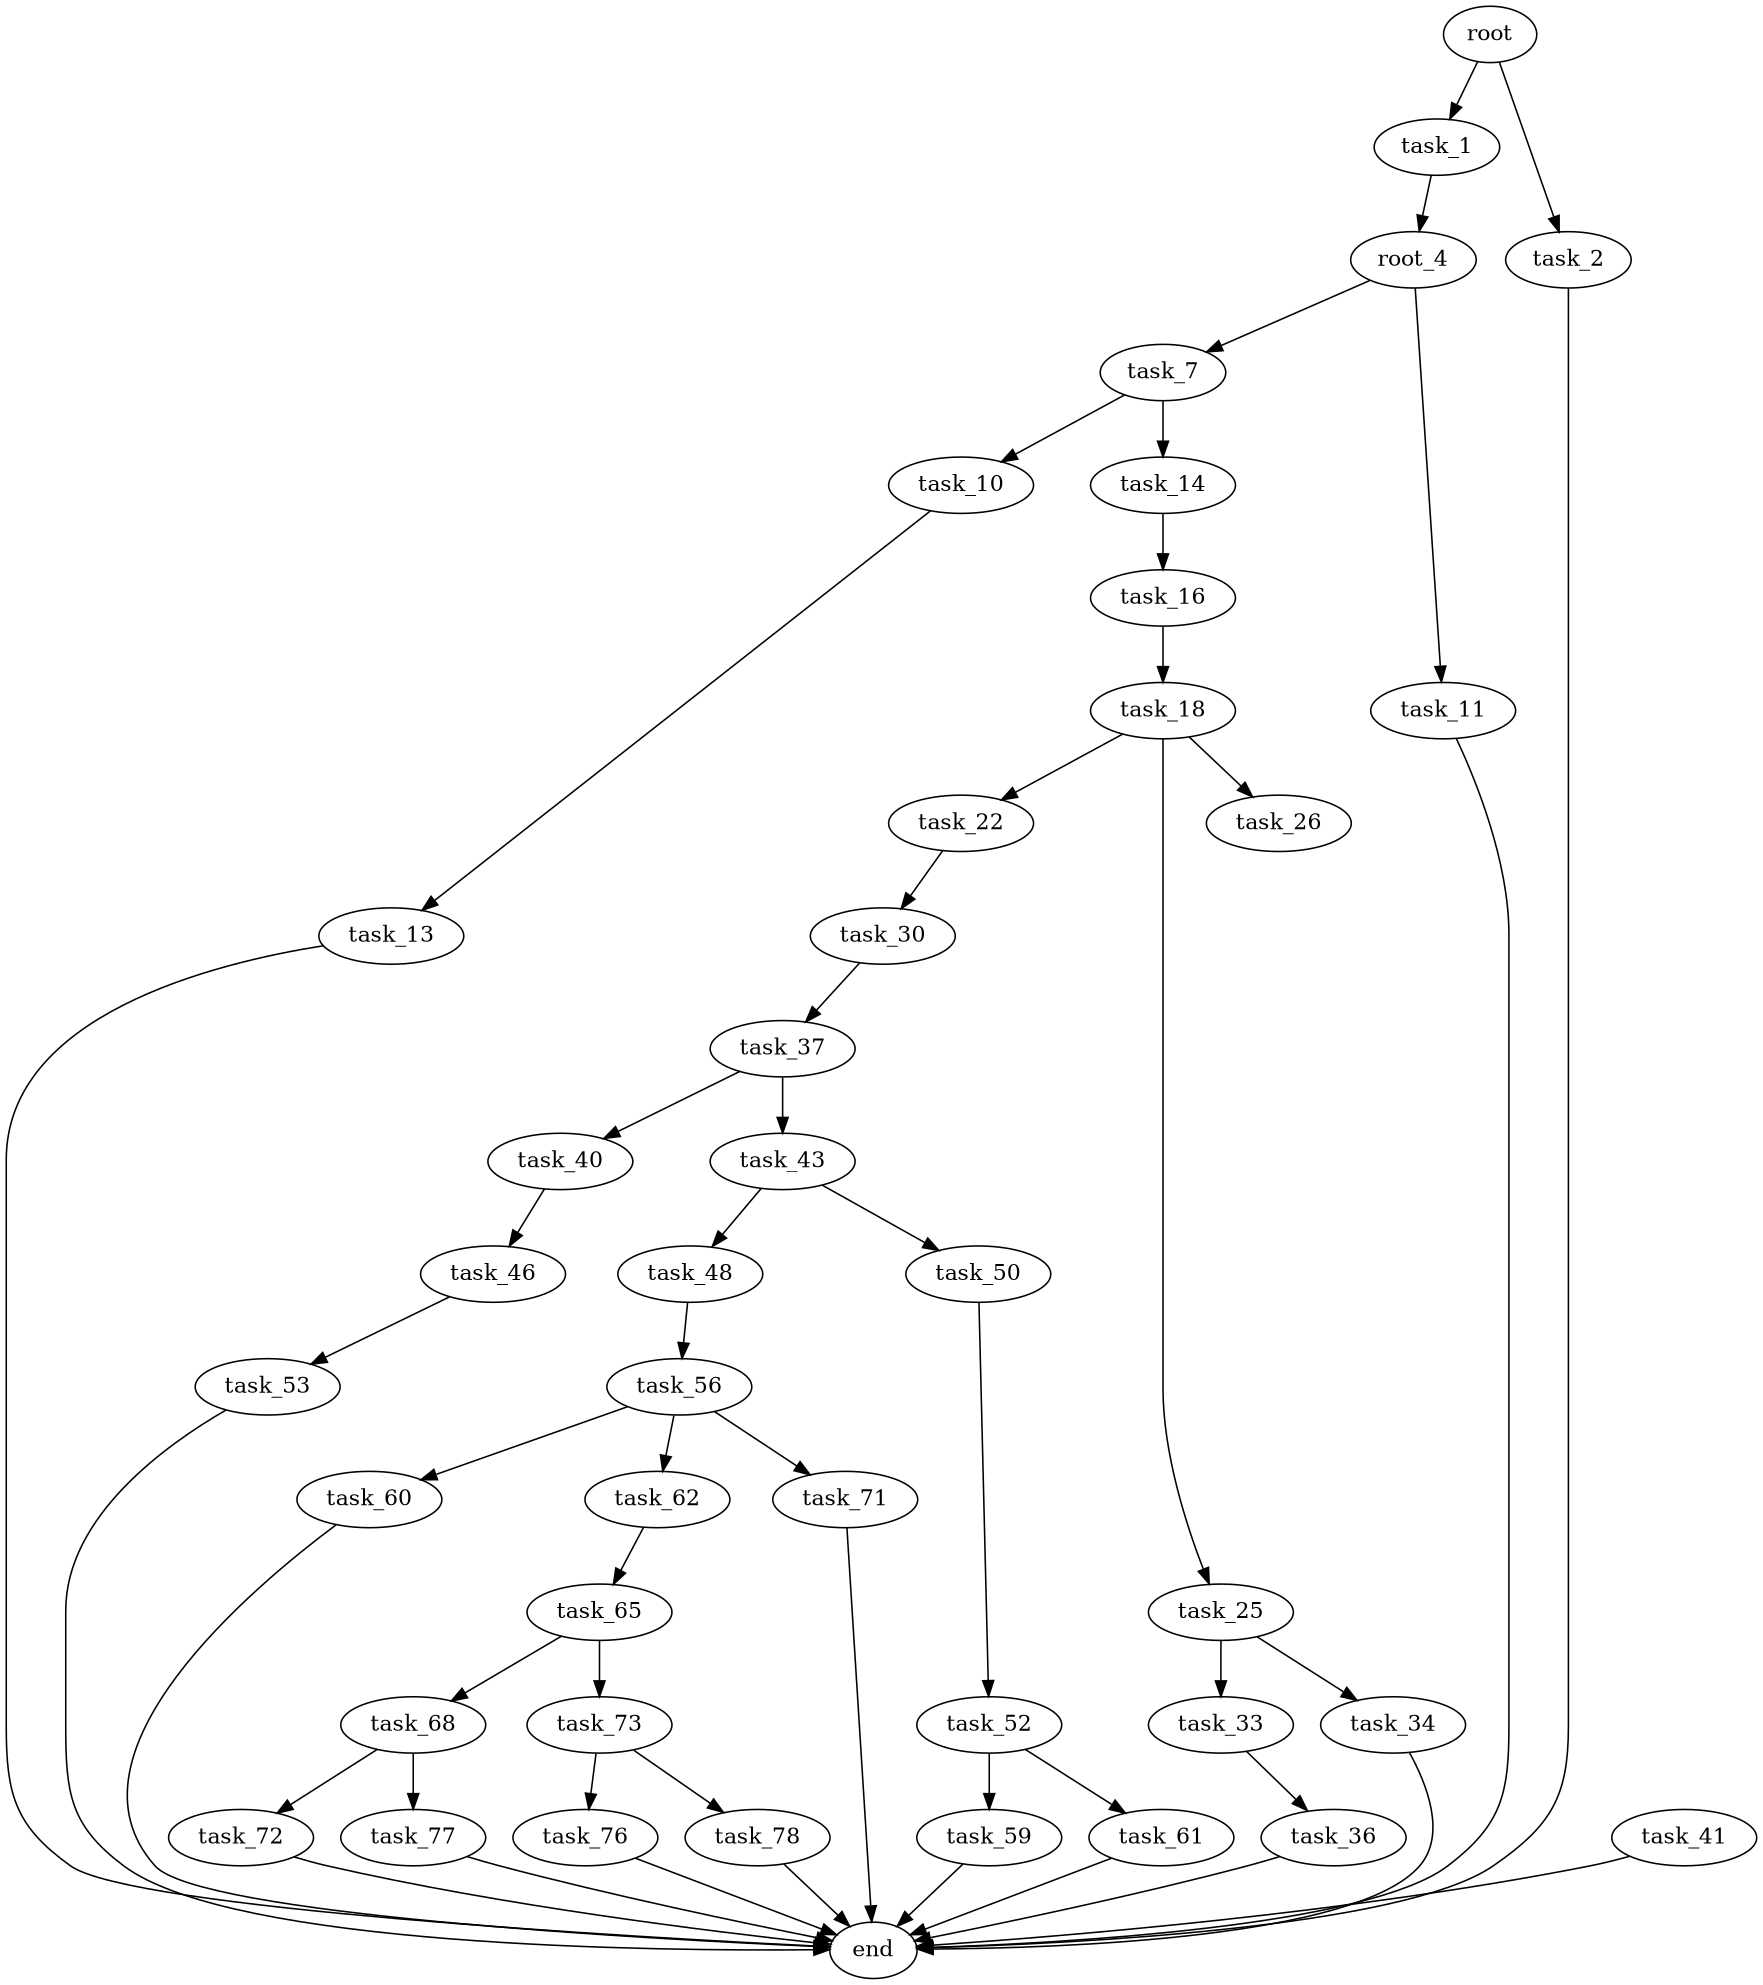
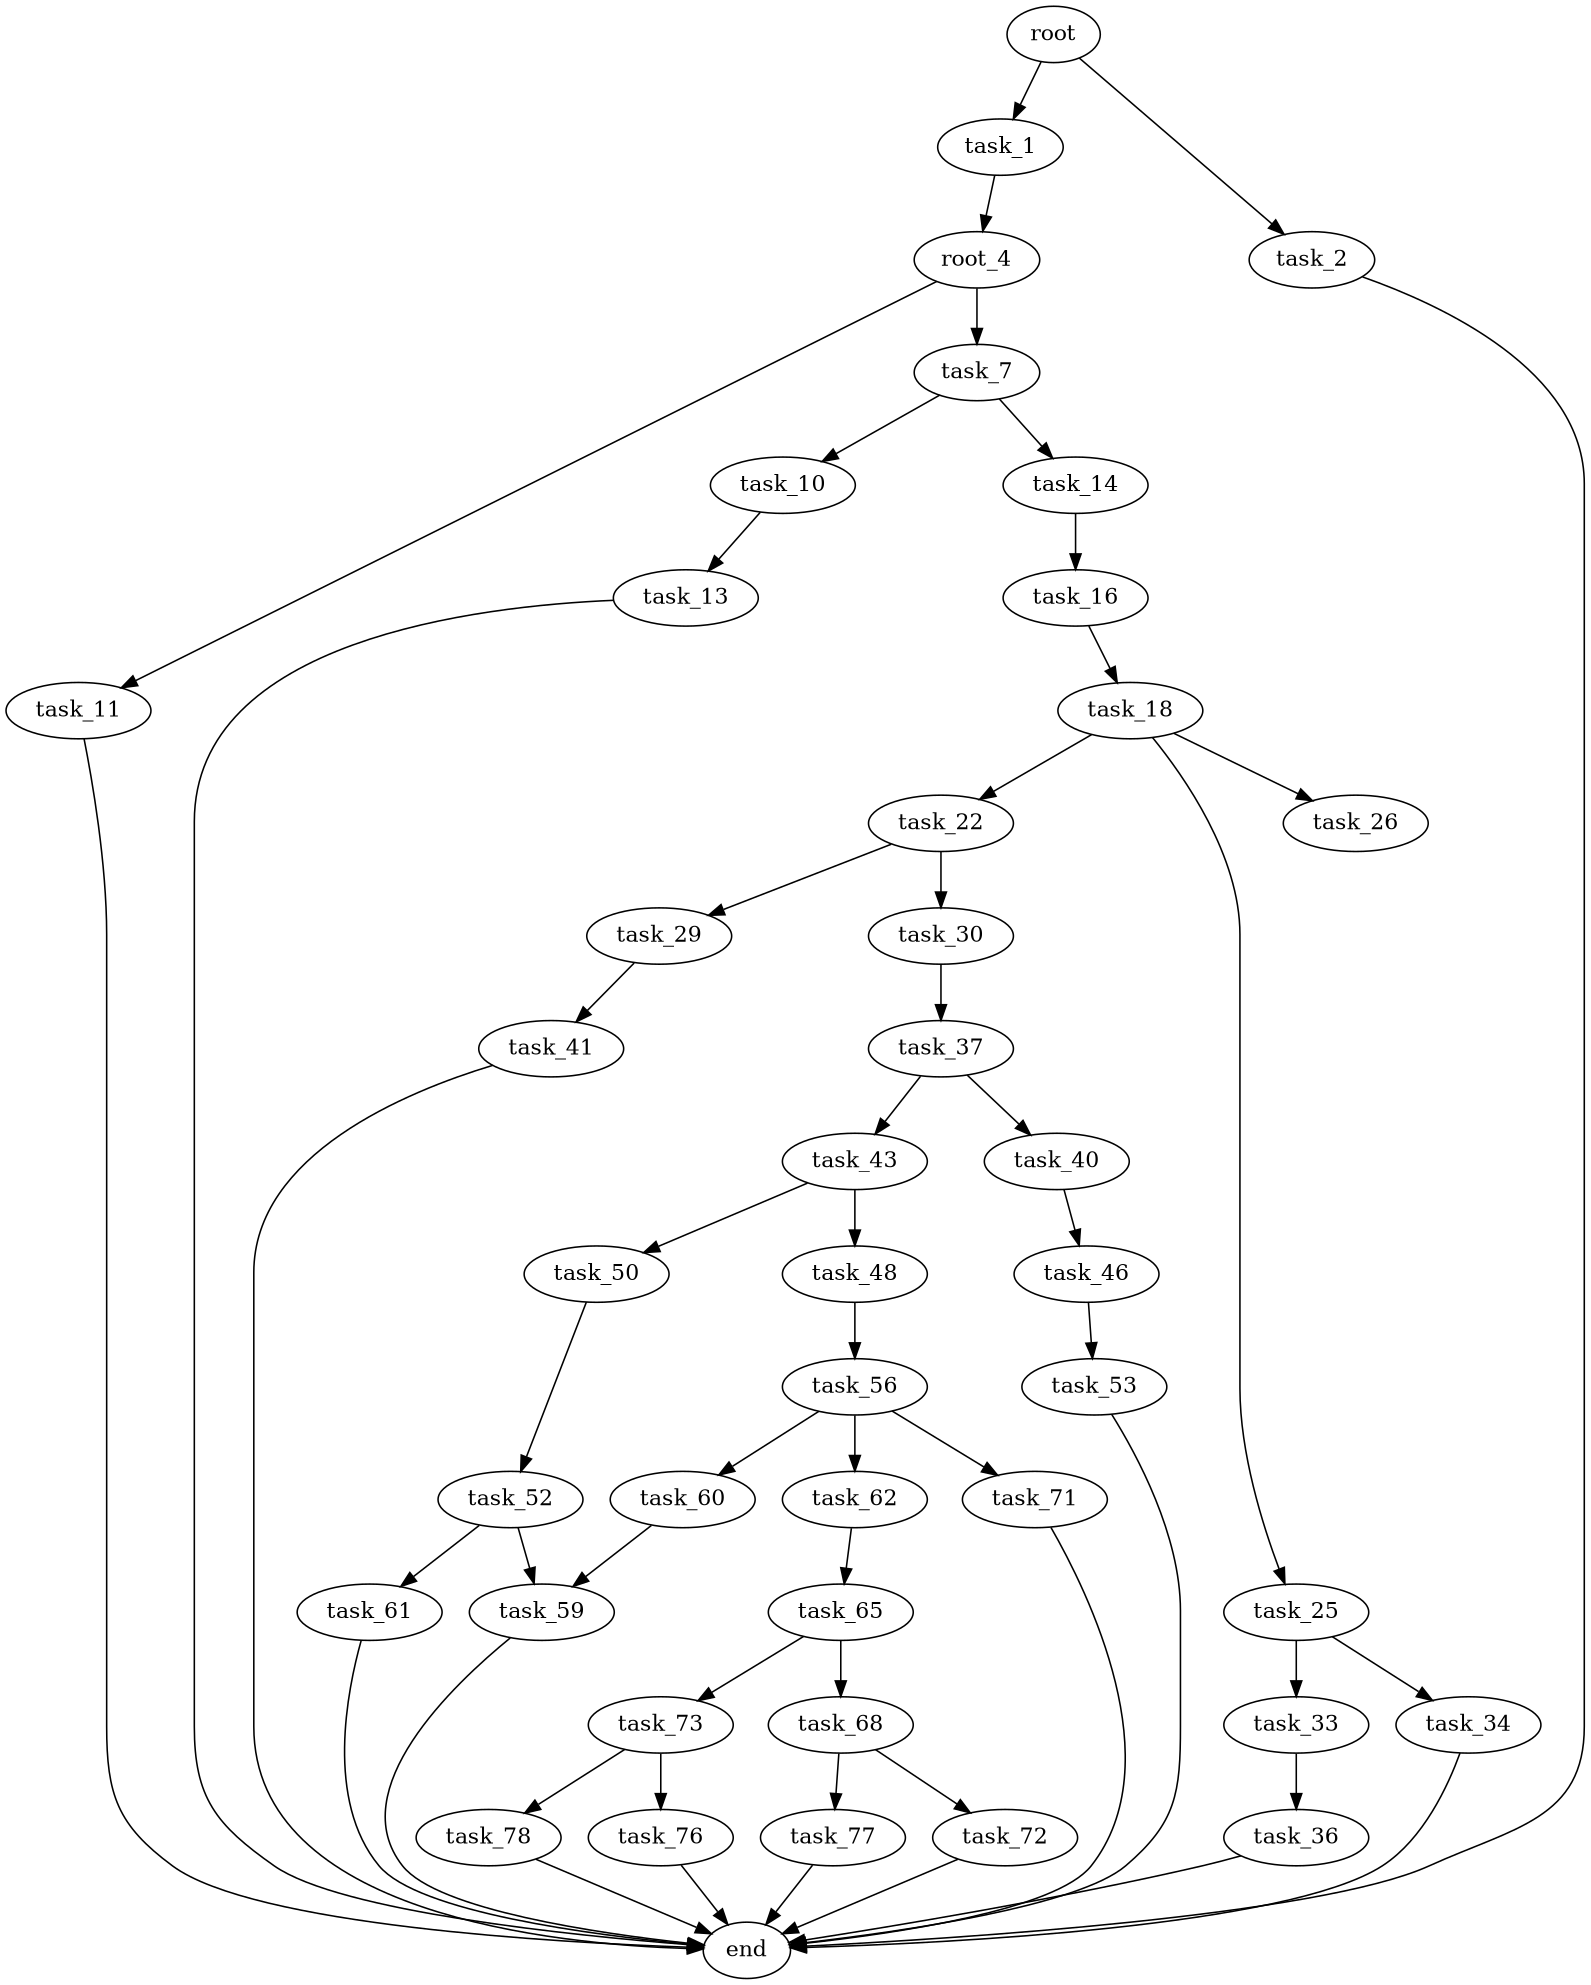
node "task_29": added
edge "task_60" -> "end": now "task_60" -> "task_59"
